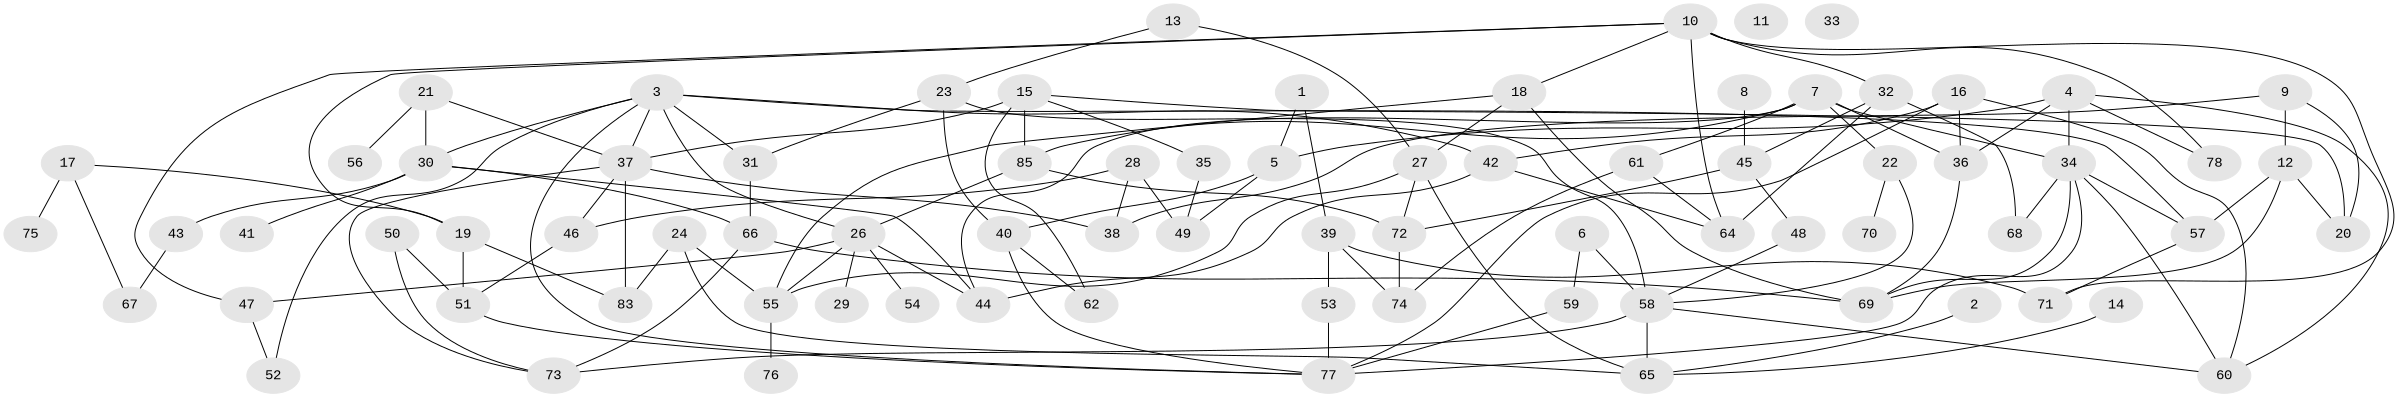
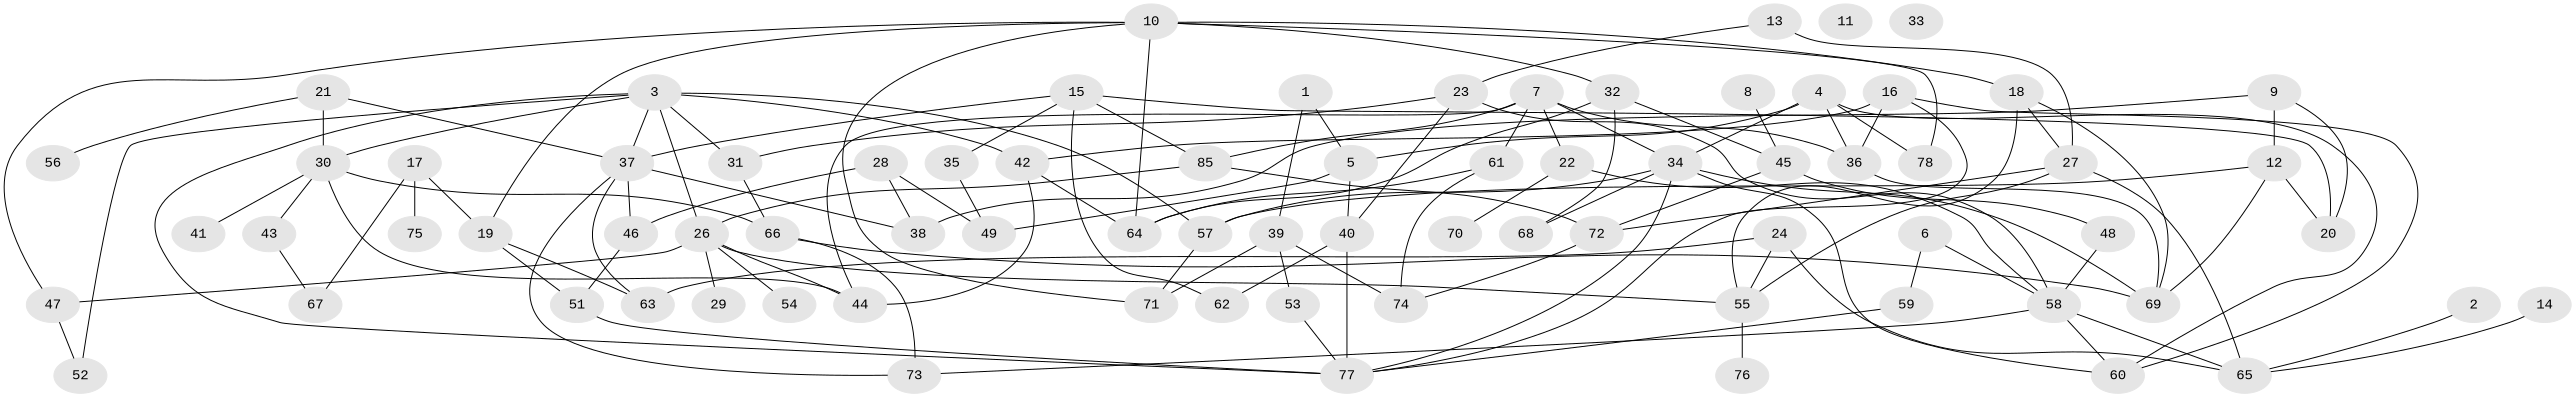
node "50": removed
node "83": label "83" -> "63"
